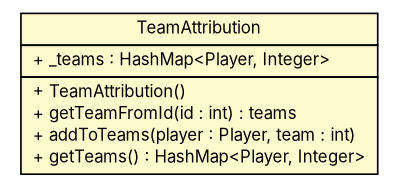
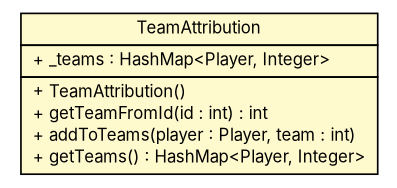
node "TeamAttribution": text "+ getTeamFromId(id : int) : teams" -> "+ getTeamFromId(id : int) : int"
